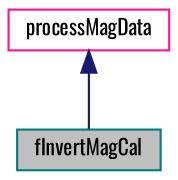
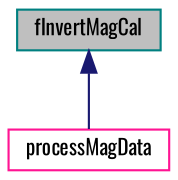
edge "fInvertMagCal" -> "processMagData": reversed
